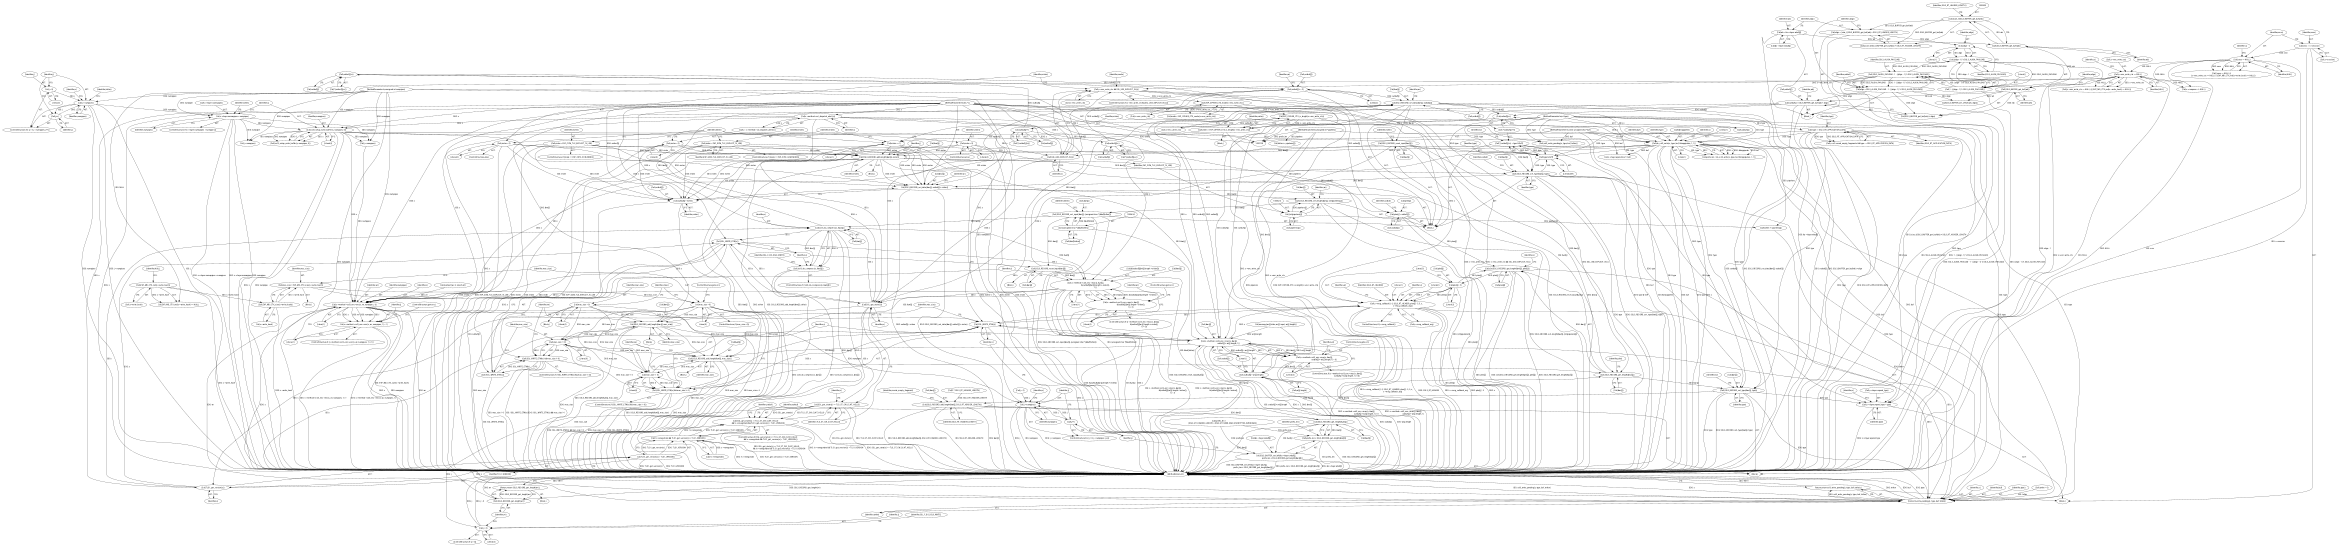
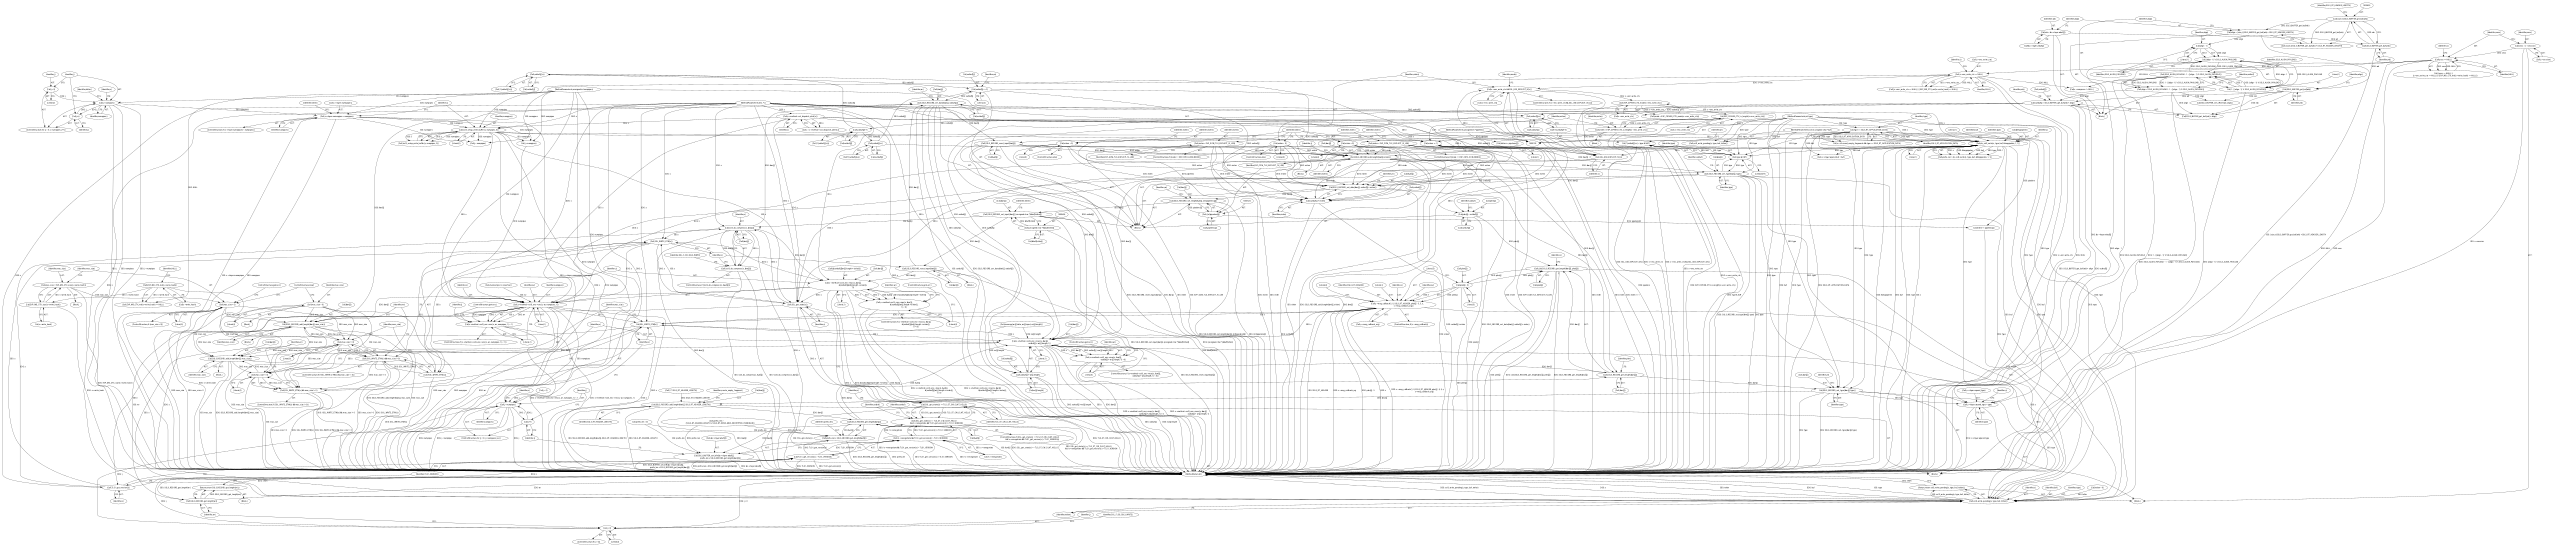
node "(Identifier,clear)": label "(Identifier,clear)" -> "(ControlStructure,clear)"
node "(Call,prefix_len = 0)": added
